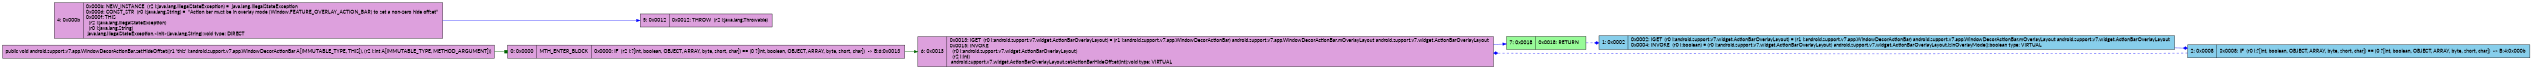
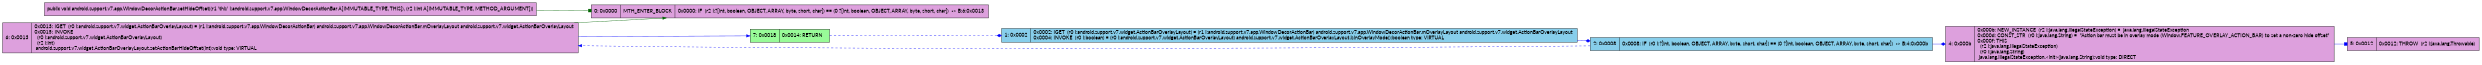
edge "4: 0x000b" -> "5: 0x0012": arrowhead normal -> box
node "7: 0x0018": text "0x0018: RETURN" -> "0x0014: RETURN"
edge "2: 0x0008" -> "4: 0x000b": added
edge "0: 0x0000" -> "6: 0x0013": reversed
edge "2: 0x0008" -> "6: 0x0013": arrowhead diamond -> normal
